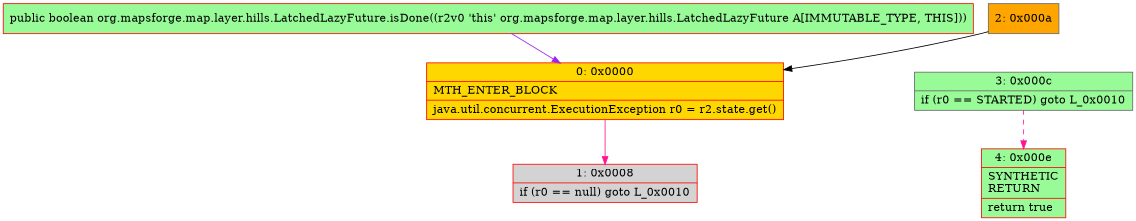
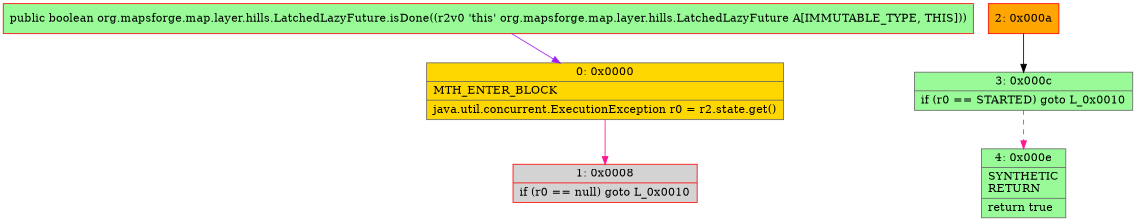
node "2: 0x000a": color gray40 -> red
edge "2: 0x000a" -> "0: 0x0000": now "2: 0x000a" -> "3: 0x000c"
node "0: 0x0000": color red -> gray40
node "4: 0x000e": color red -> gray40
